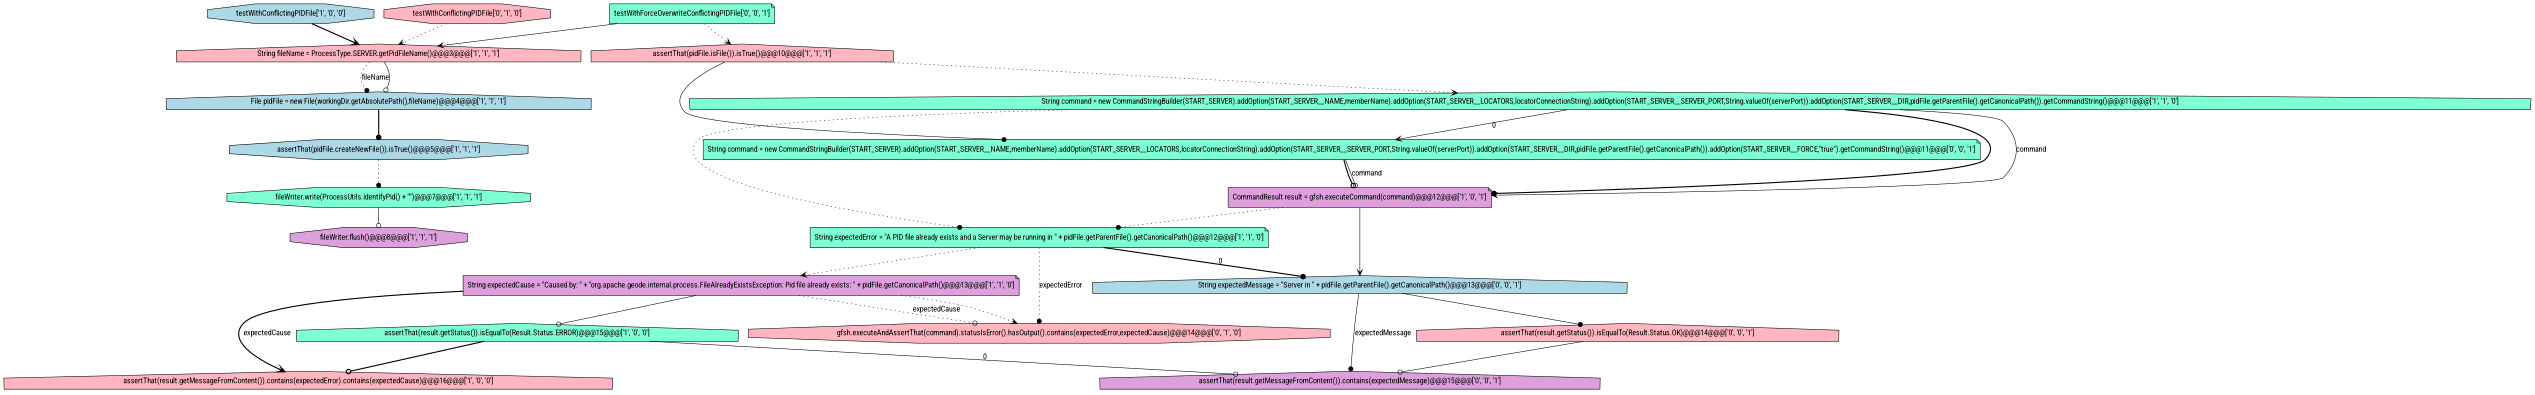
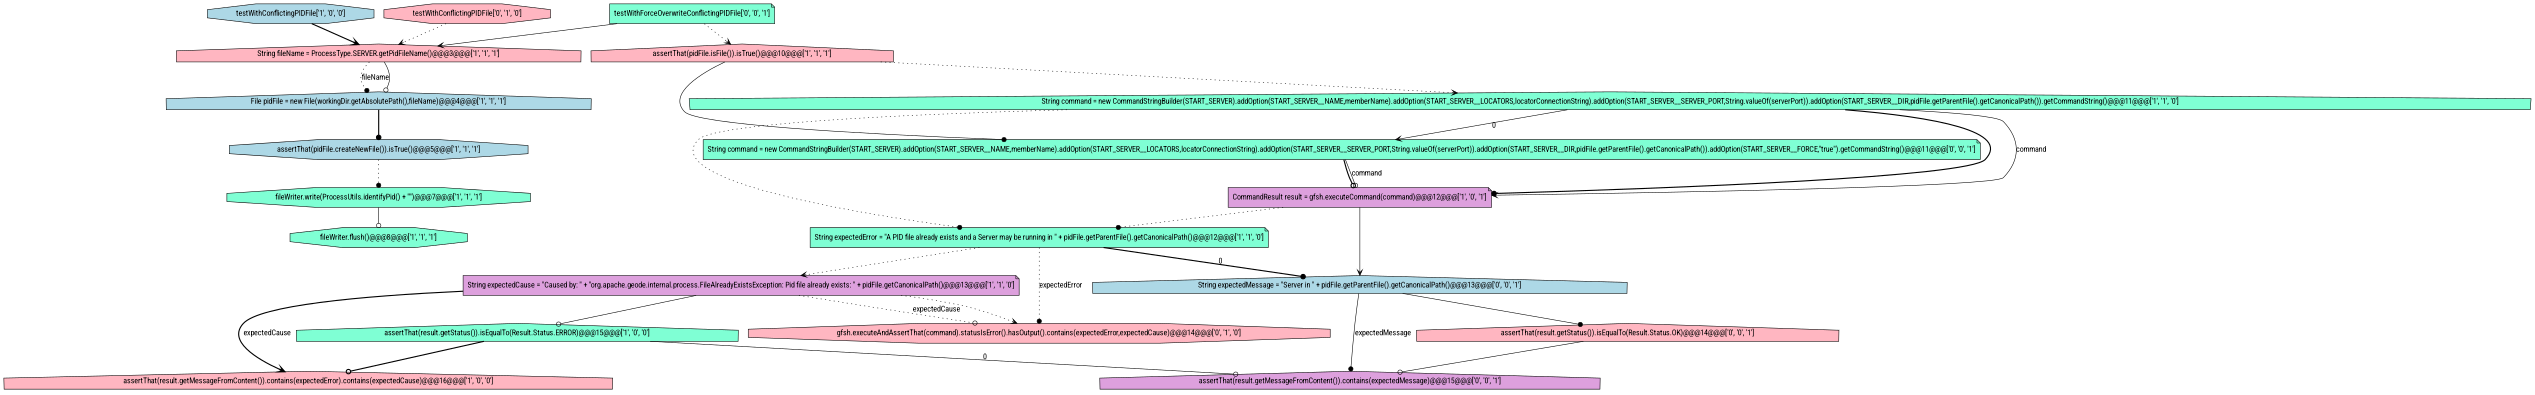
node "fileWriter.flush()@@@8@@@['1', '1', '1']": fillcolor plum -> aquamarine
